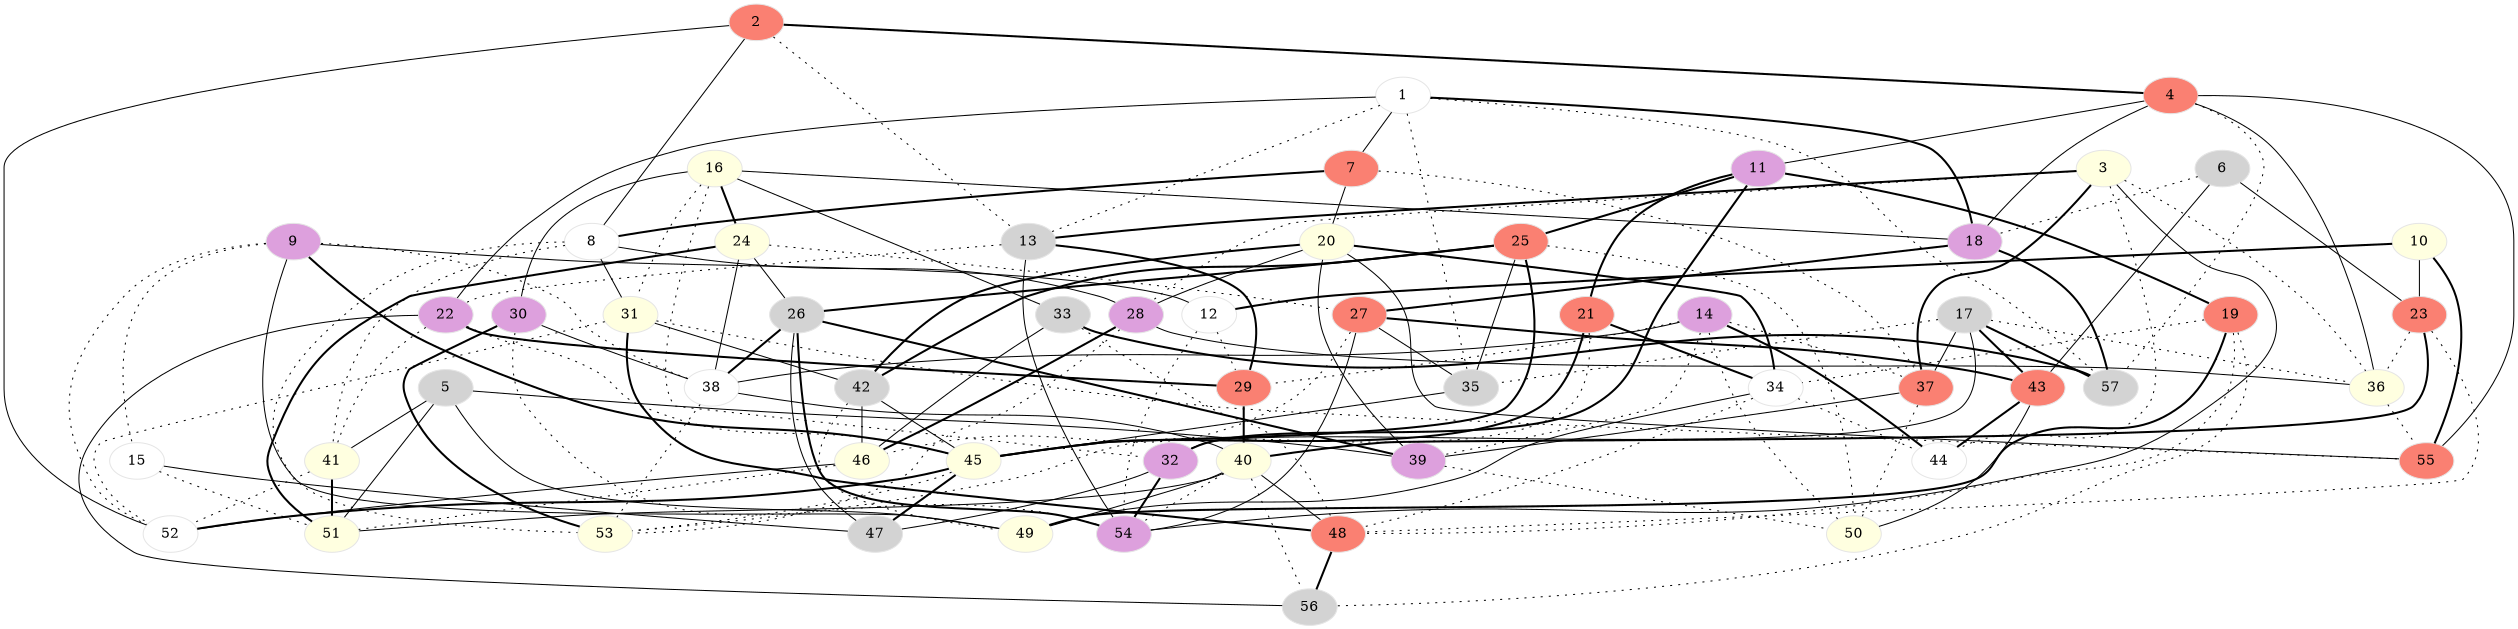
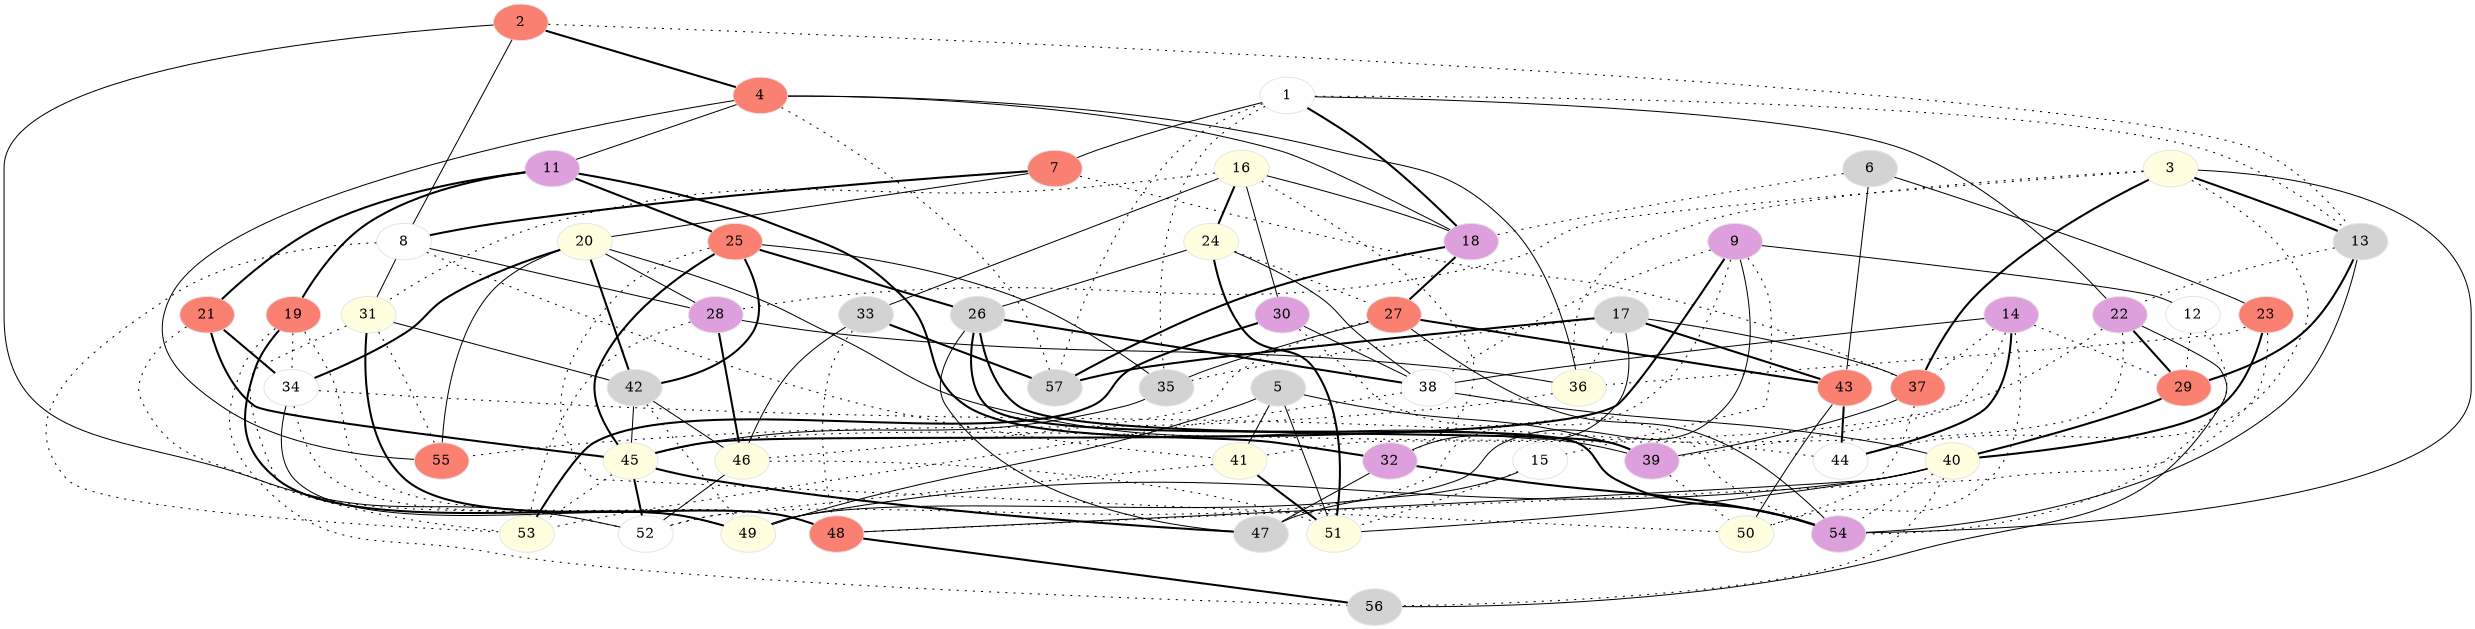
node "10": removed
